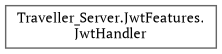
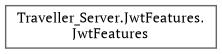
node "Traveller_Server.JwtFeatures. JwtHandler": label "Traveller_Server.JwtFeatures. JwtHandler" -> "Traveller_Server.JwtFeatures. JwtFeatures"
